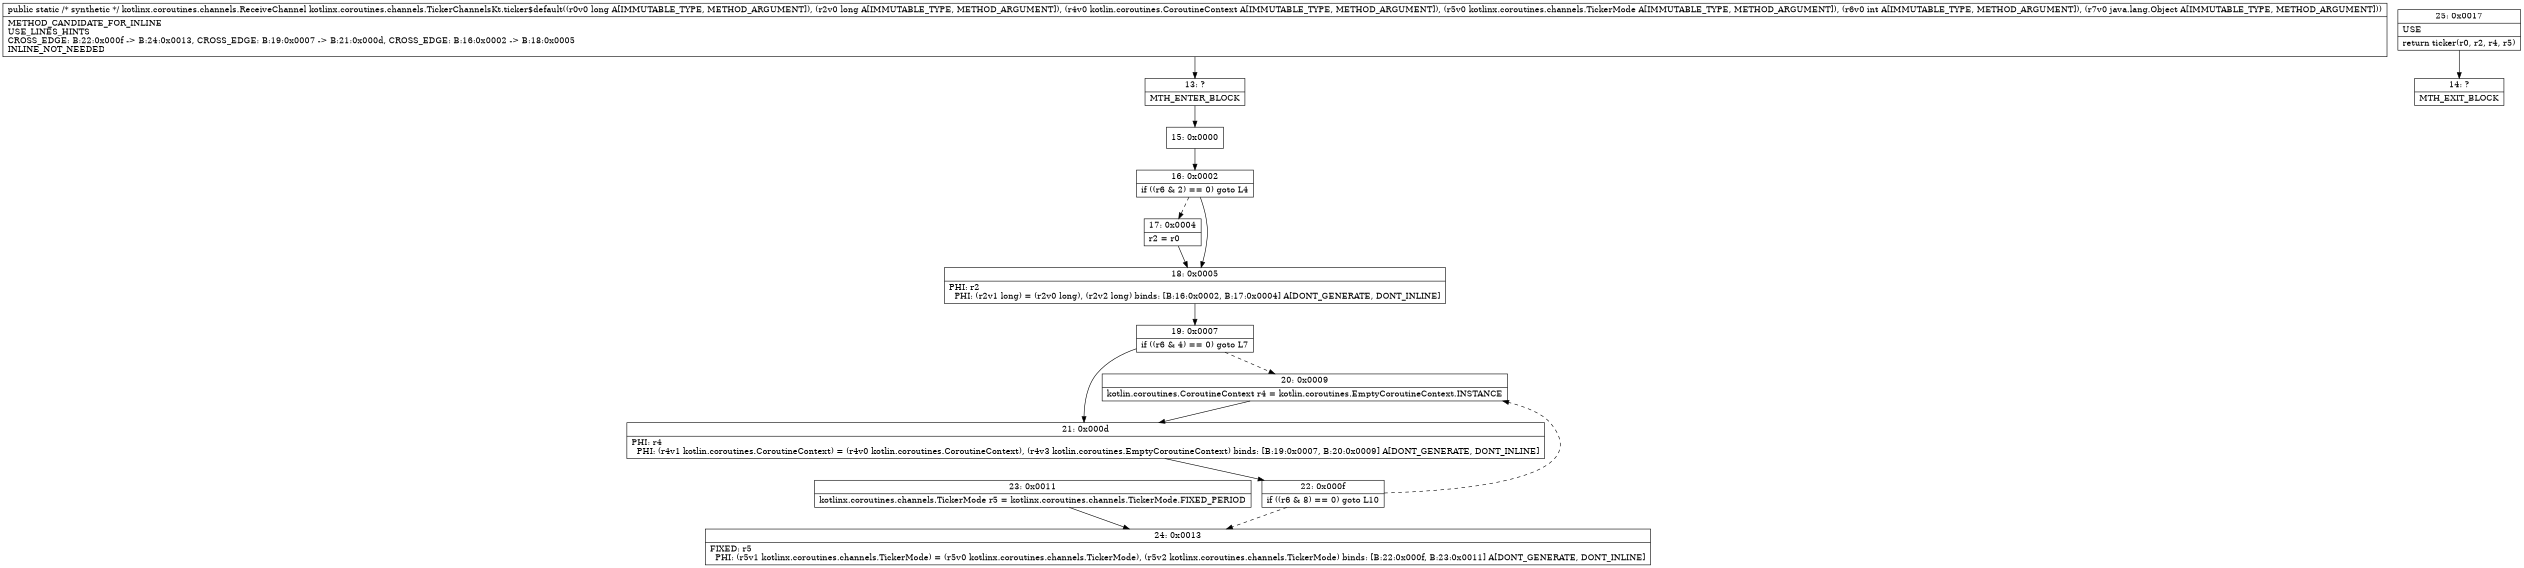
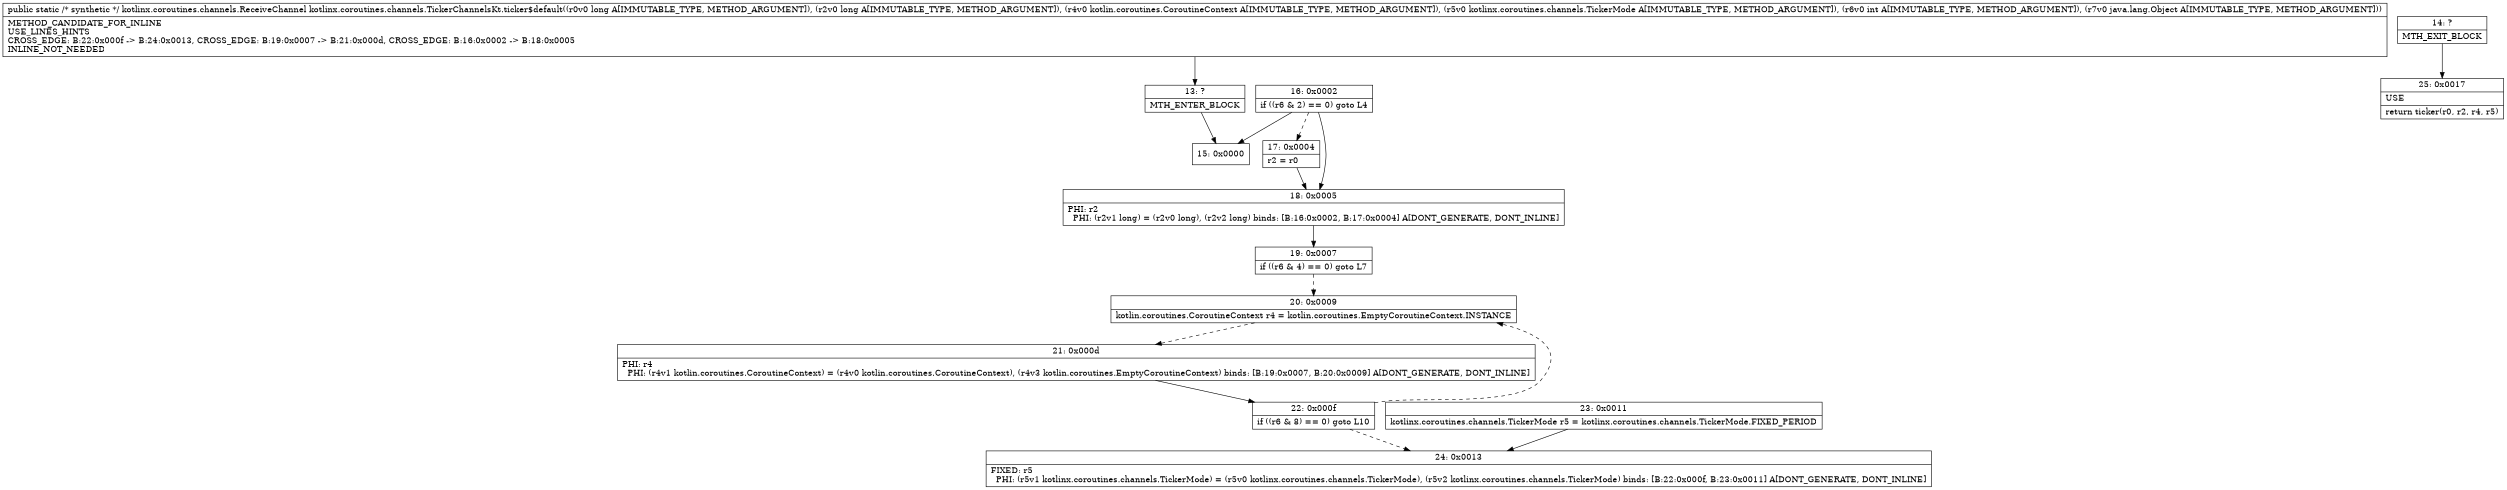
edge "25: 0x0017" -> "14: ?": reversed
edge "15: 0x0000" -> "16: 0x0002": reversed
edge "19: 0x0007" -> "21: 0x000d": removed
edge "20: 0x0009" -> "21: 0x000d": style solid -> dashed
